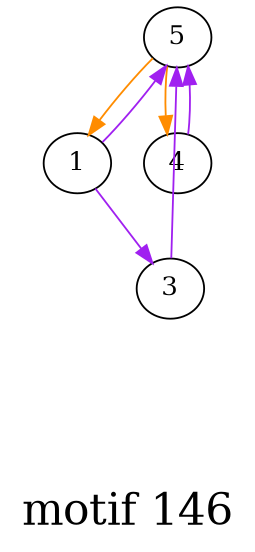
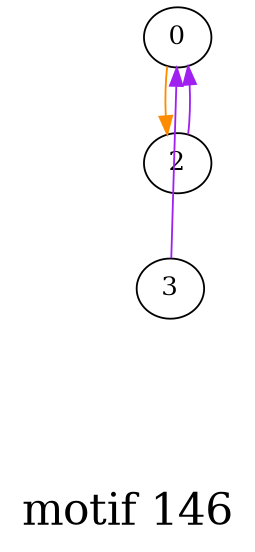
node "5": label "5" -> "0"
node "1": removed
node "4": label "4" -> "2"
